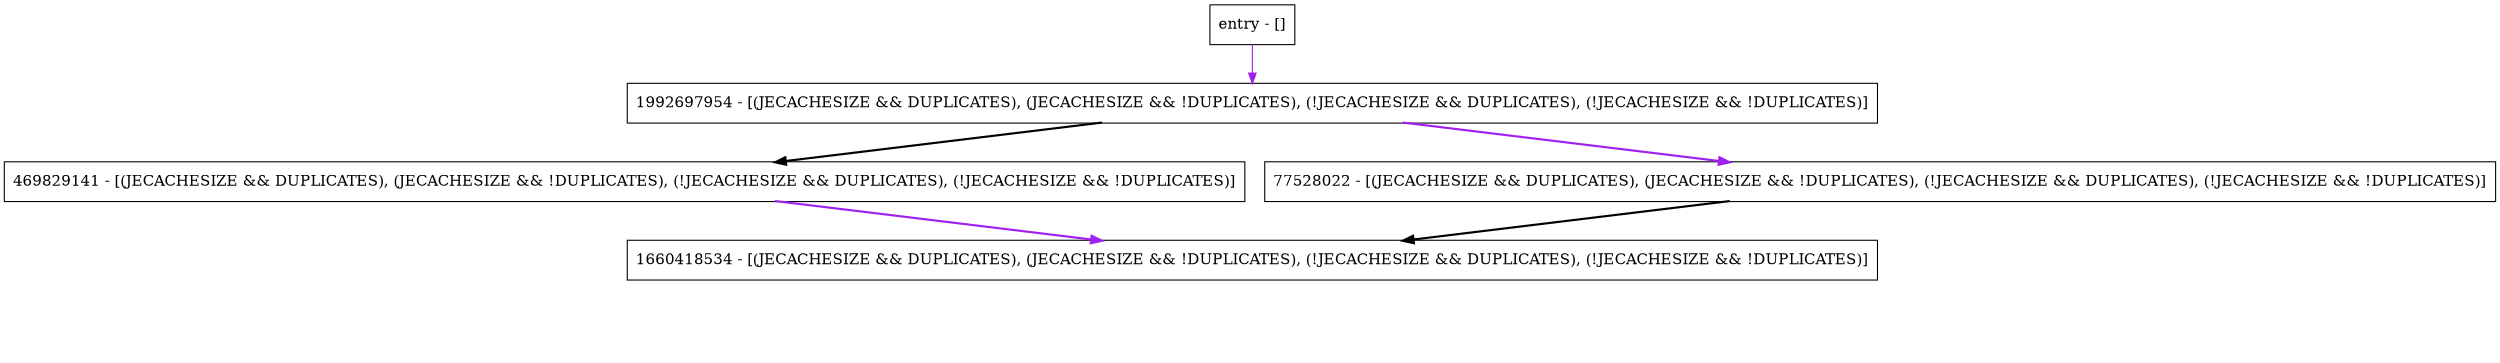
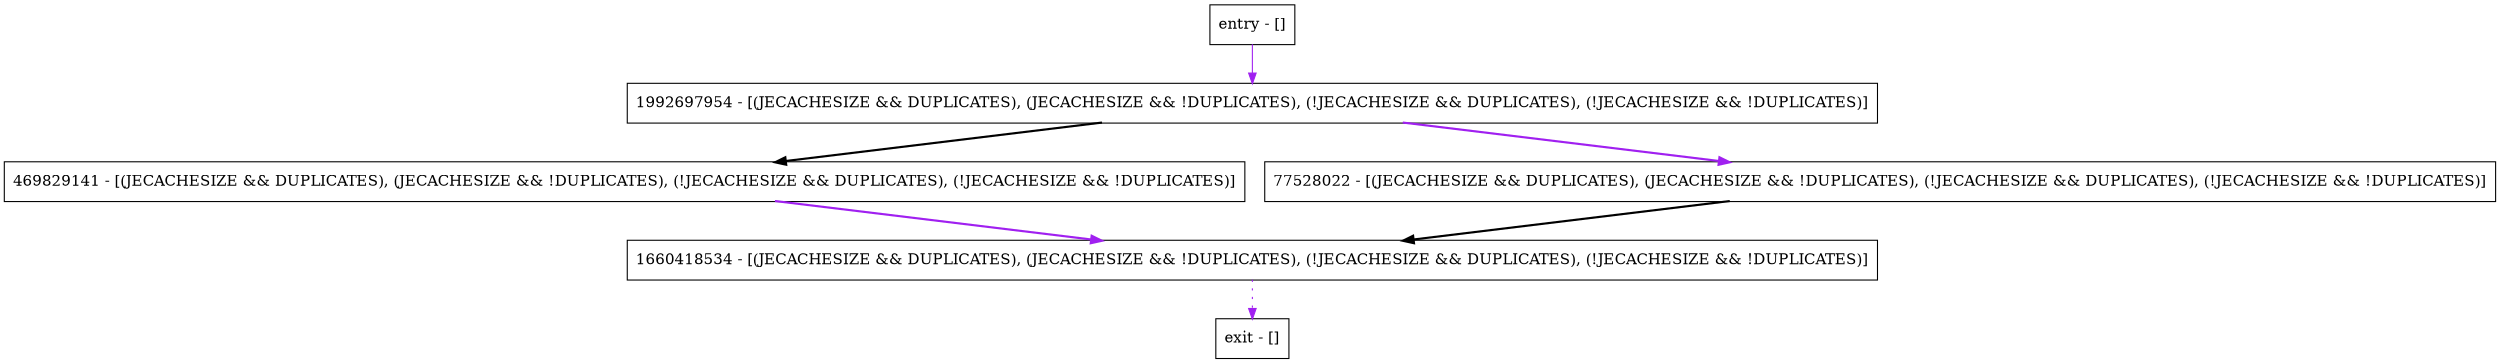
node "exit - []": added
